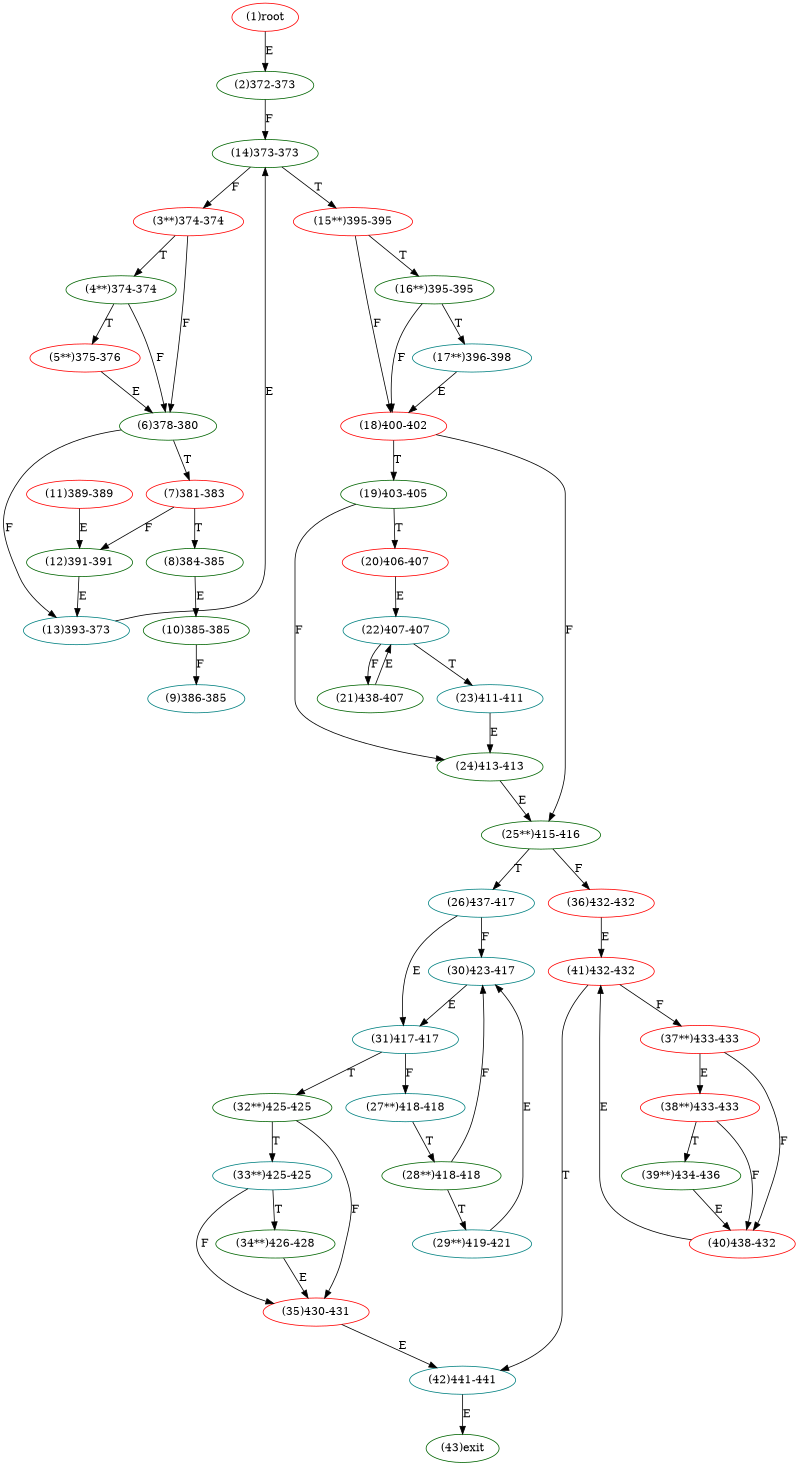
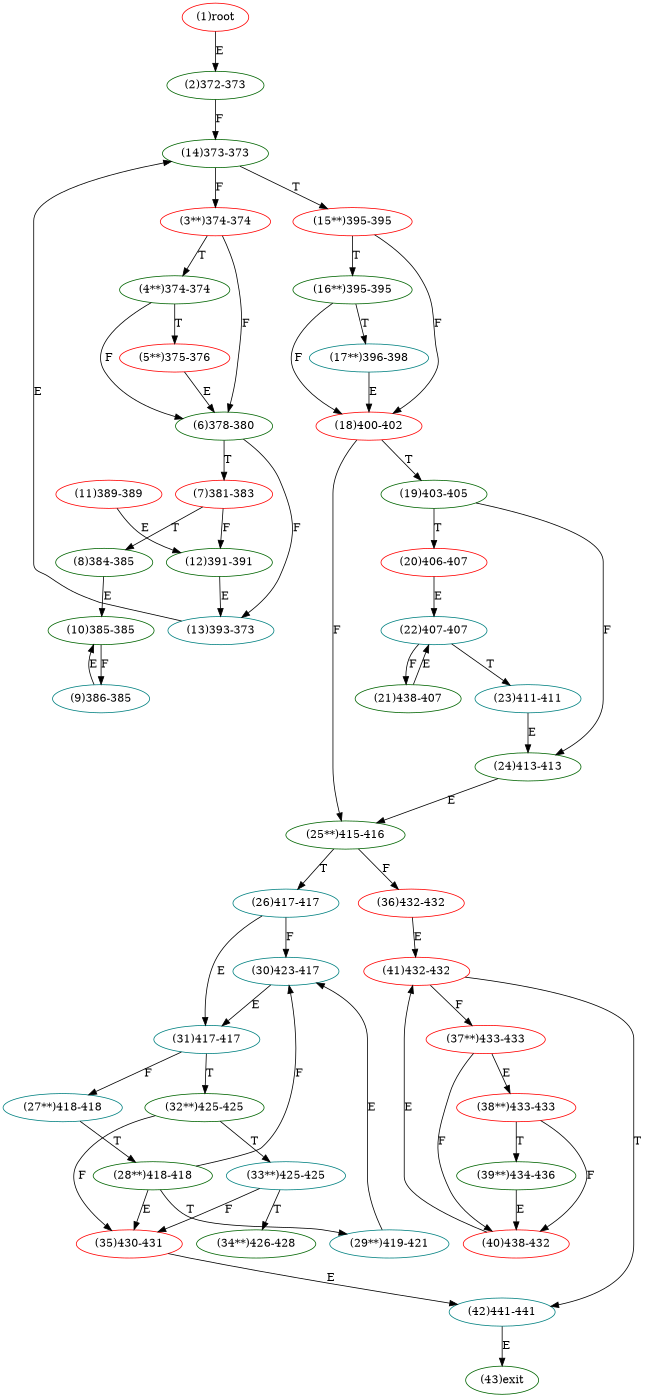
edge "(9)386-385" -> "(10)385-385": added, label "E"
node "(26)437-417": label "(26)437-417" -> "(26)417-417"
edge "(34**)426-428" -> "(35)430-431": now "(28**)418-418" -> "(35)430-431"
